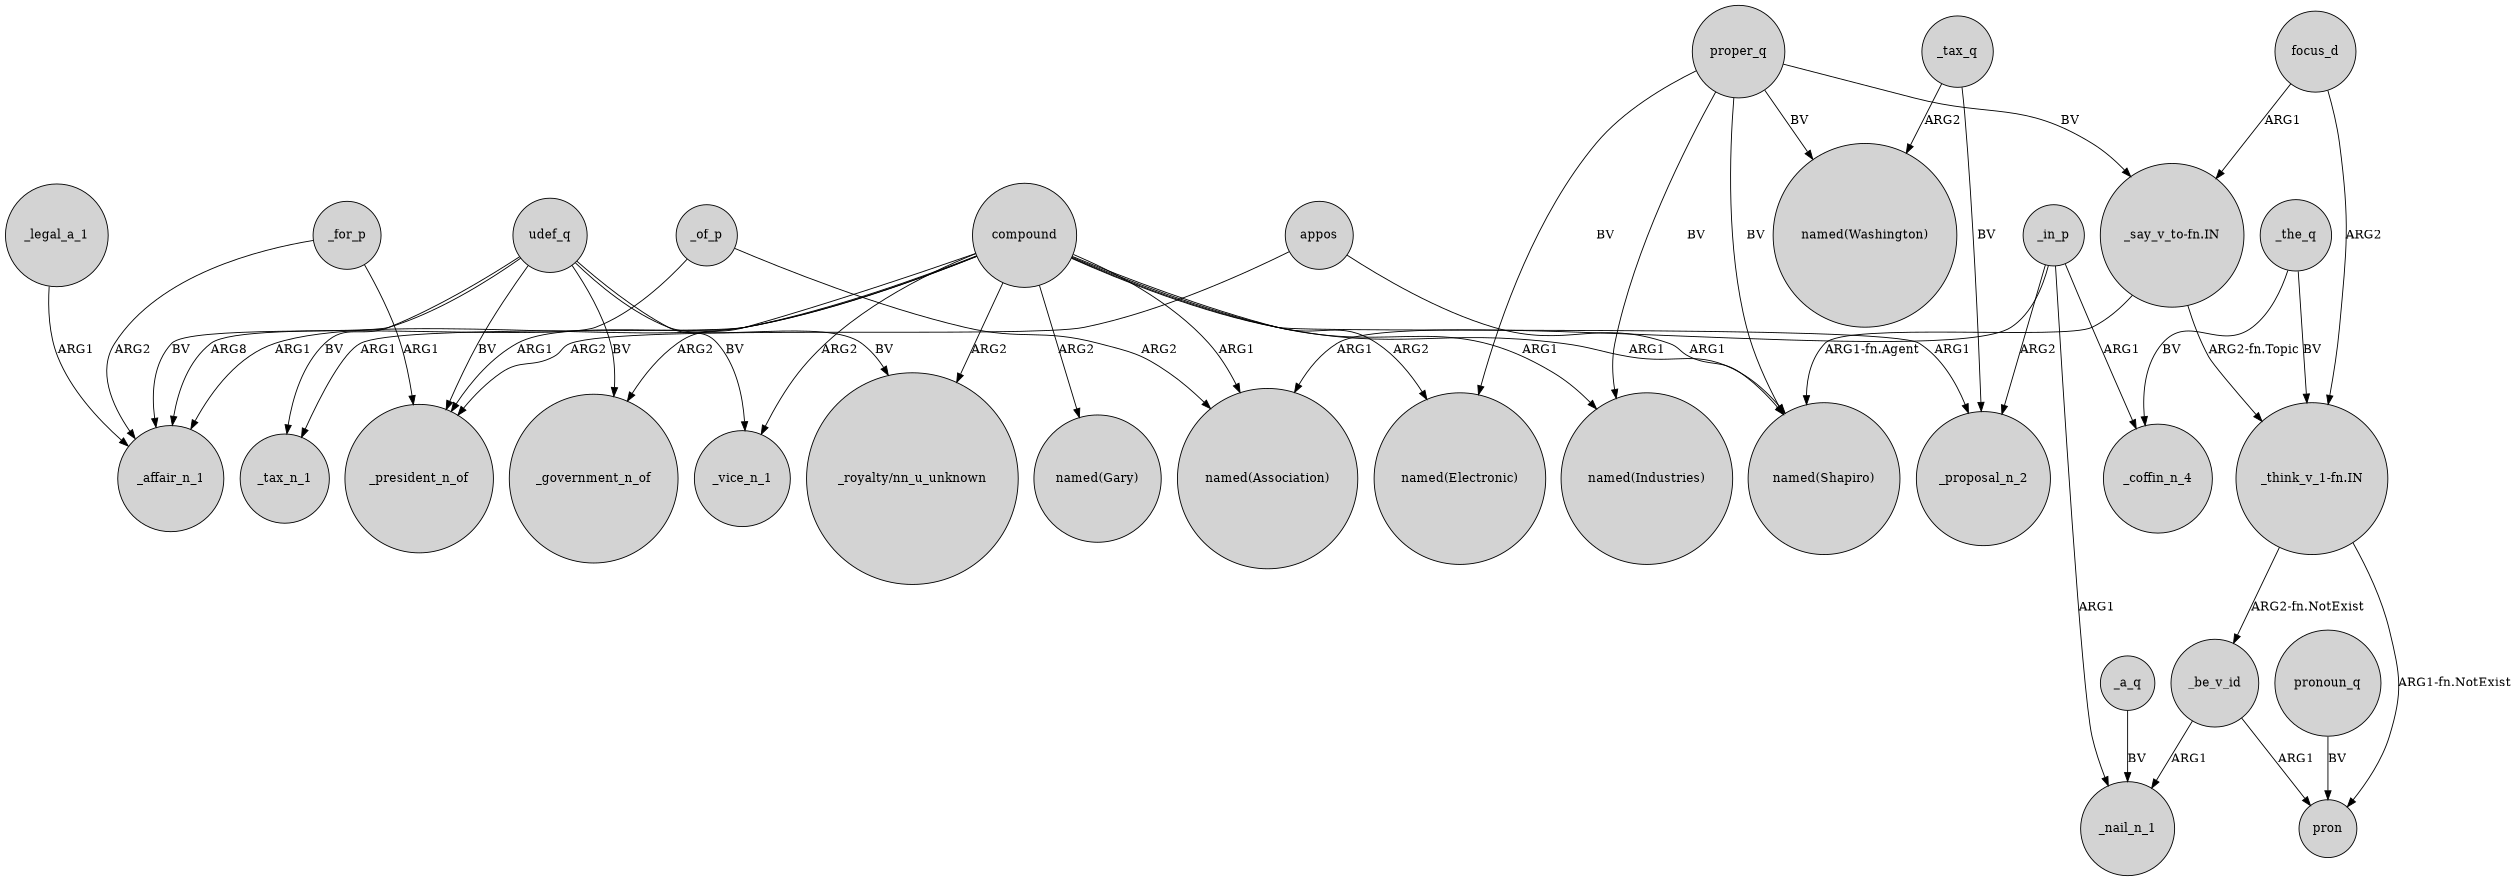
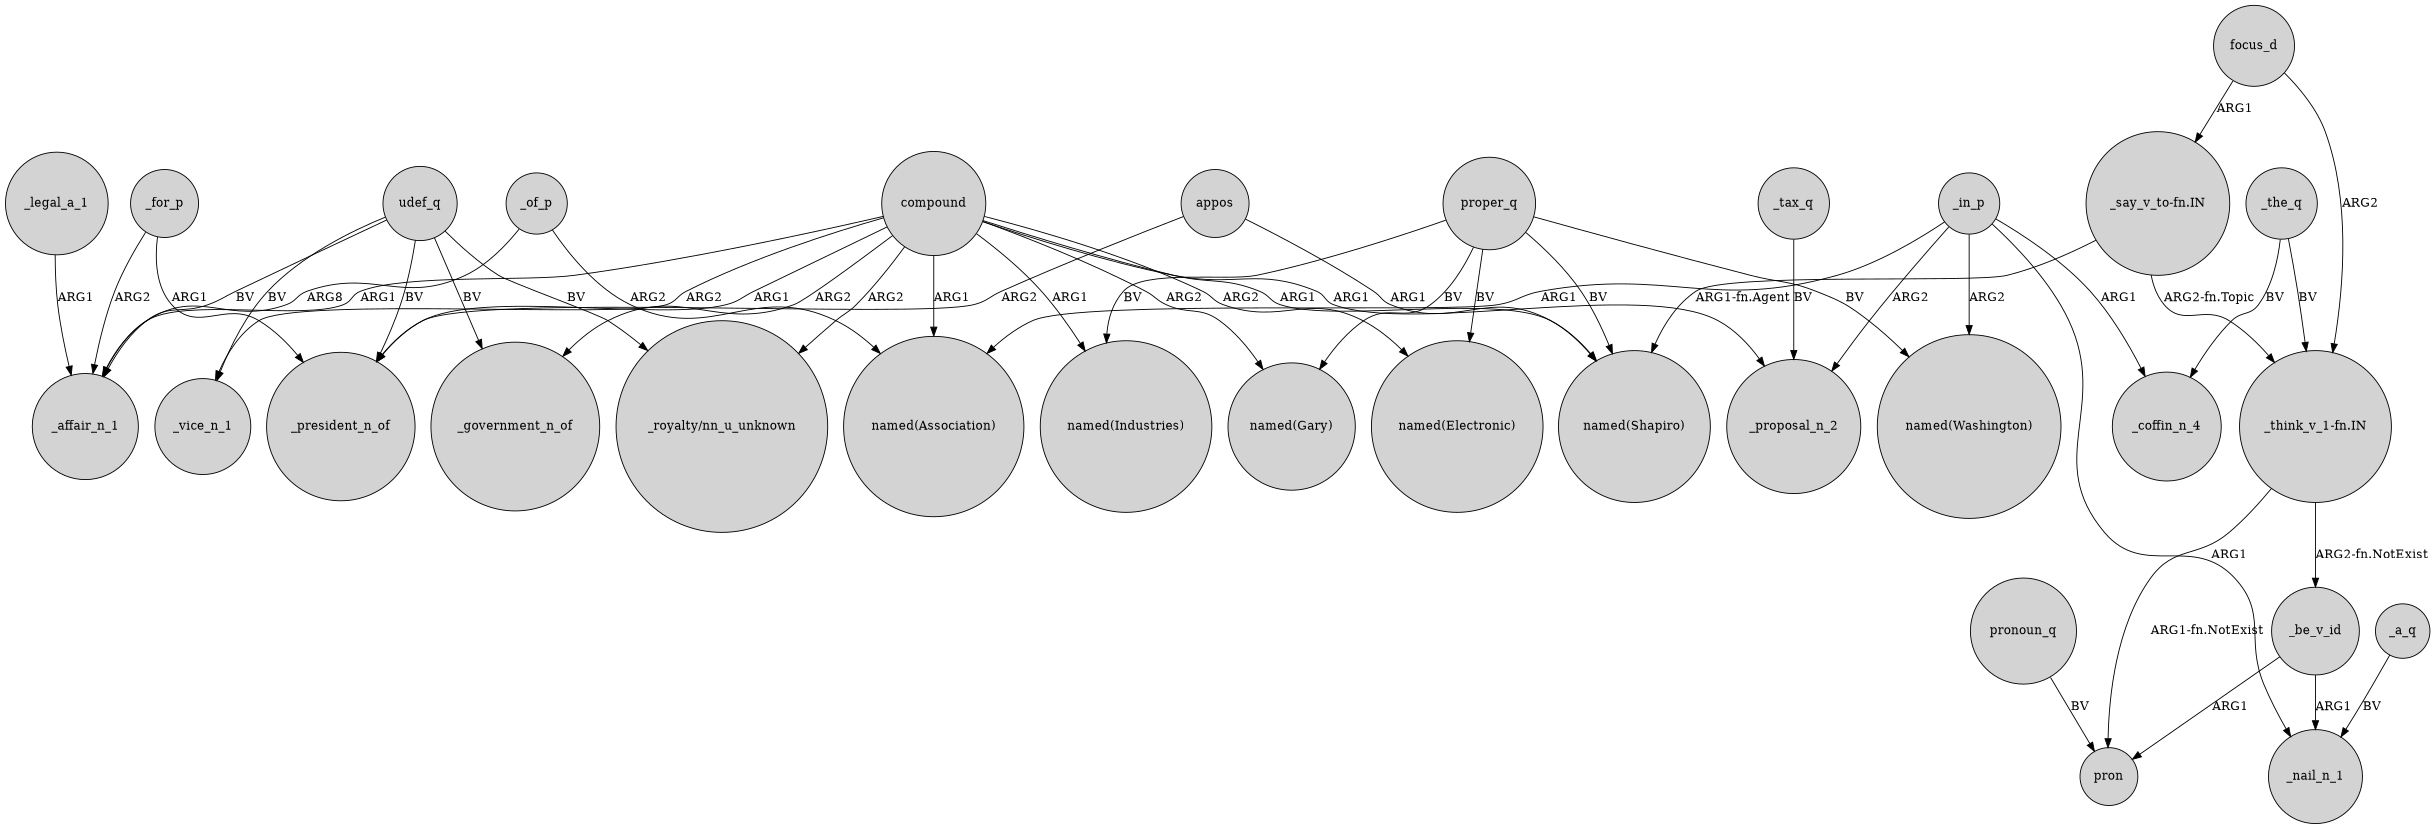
edge "proper_q" -> "_say_v_to-fn.IN": now "proper_q" -> "named(Gary)"
edge "_tax_q" -> "named(Washington)": now "_in_p" -> "named(Washington)"
node "_tax_n_1": removed
